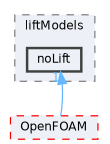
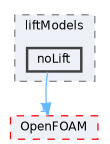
edge "OpenFOAM" -> "noLift": reversed
